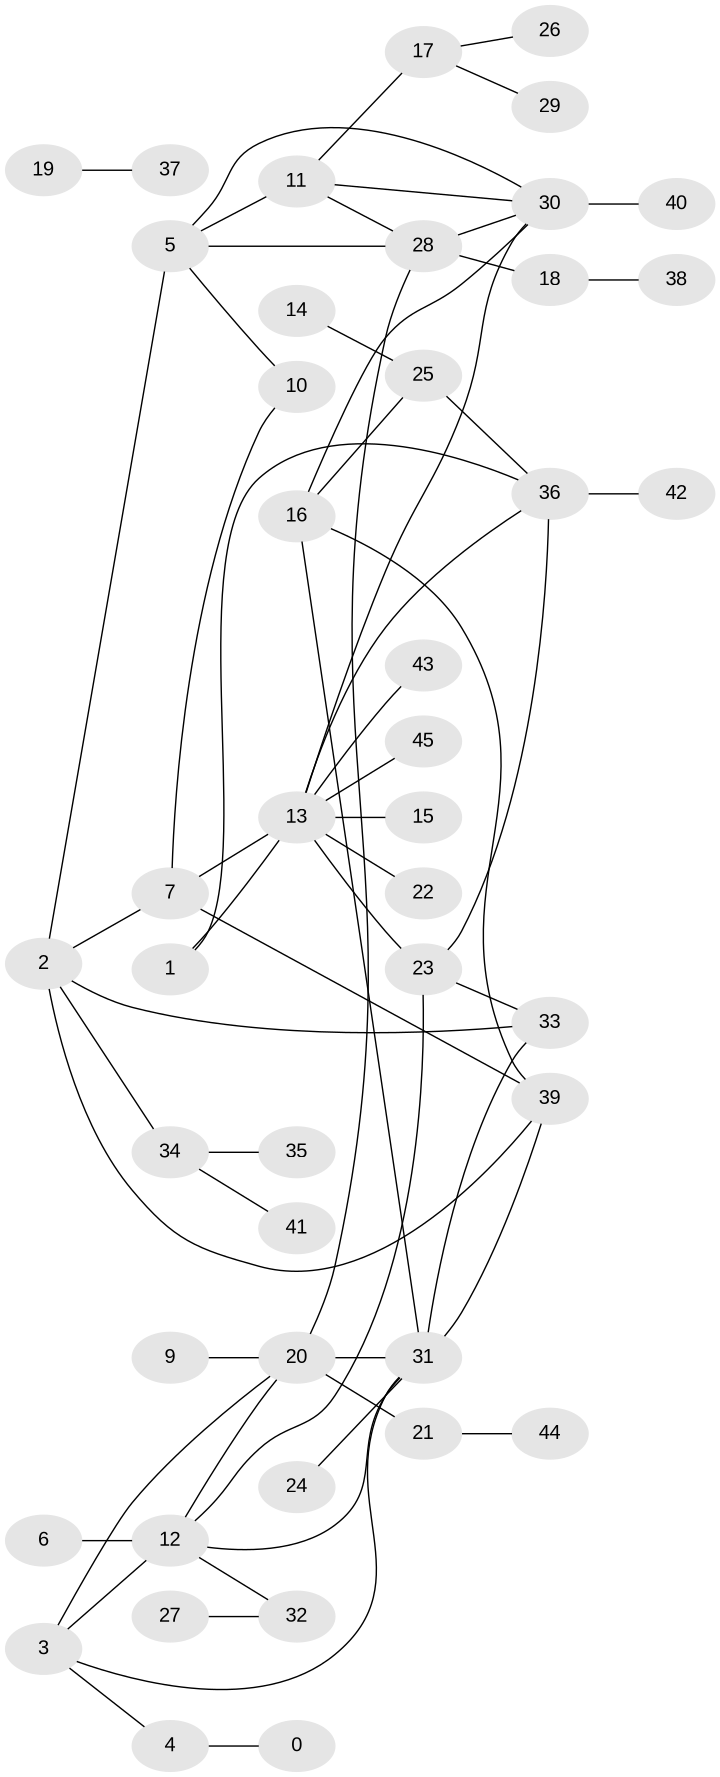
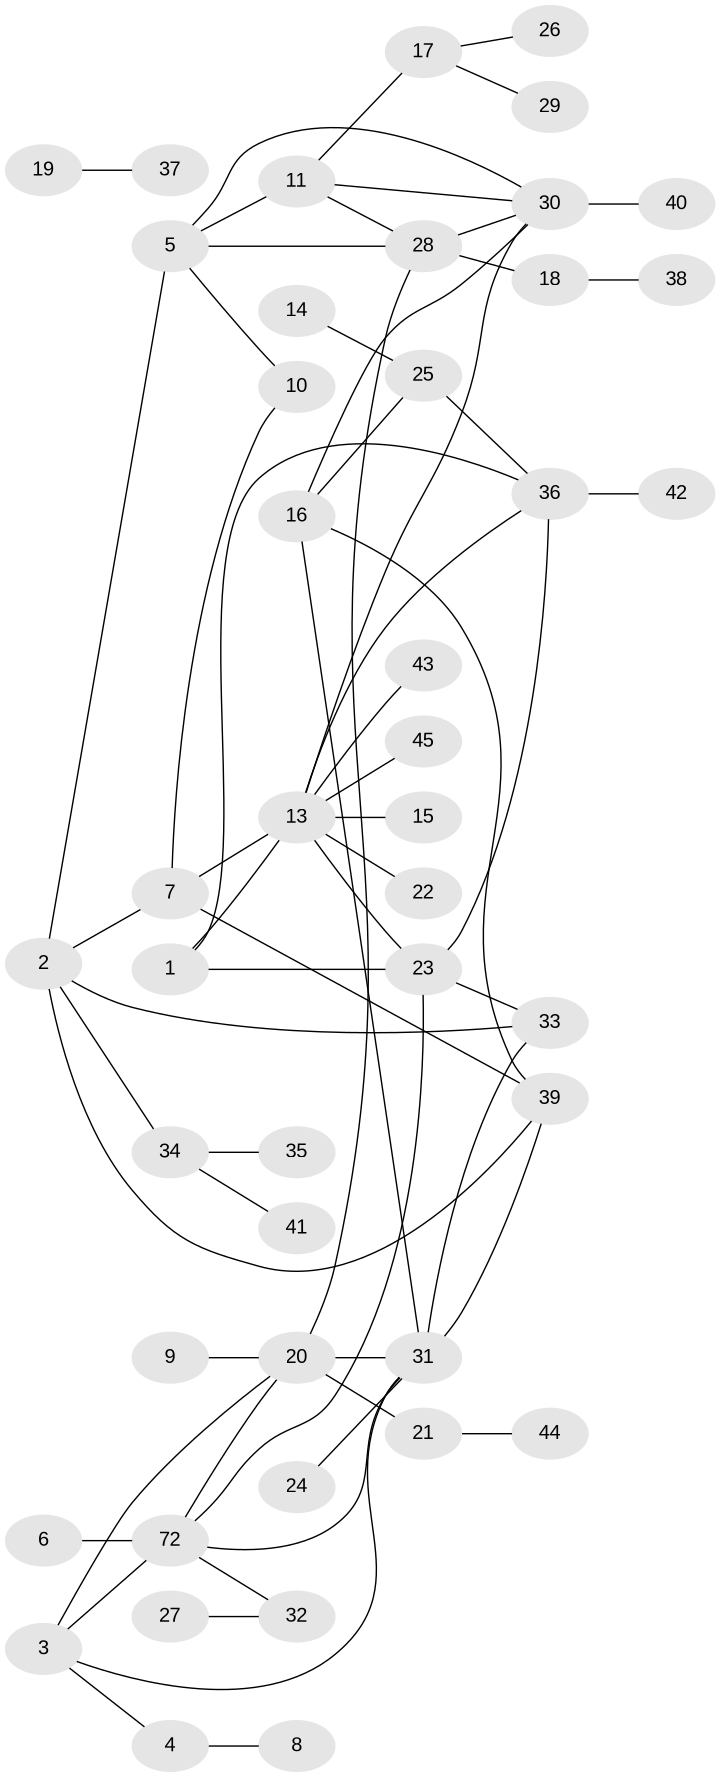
edge "1" -- "23": added
node "12": label "12" -> "72"
node "0": label "0" -> "8"
